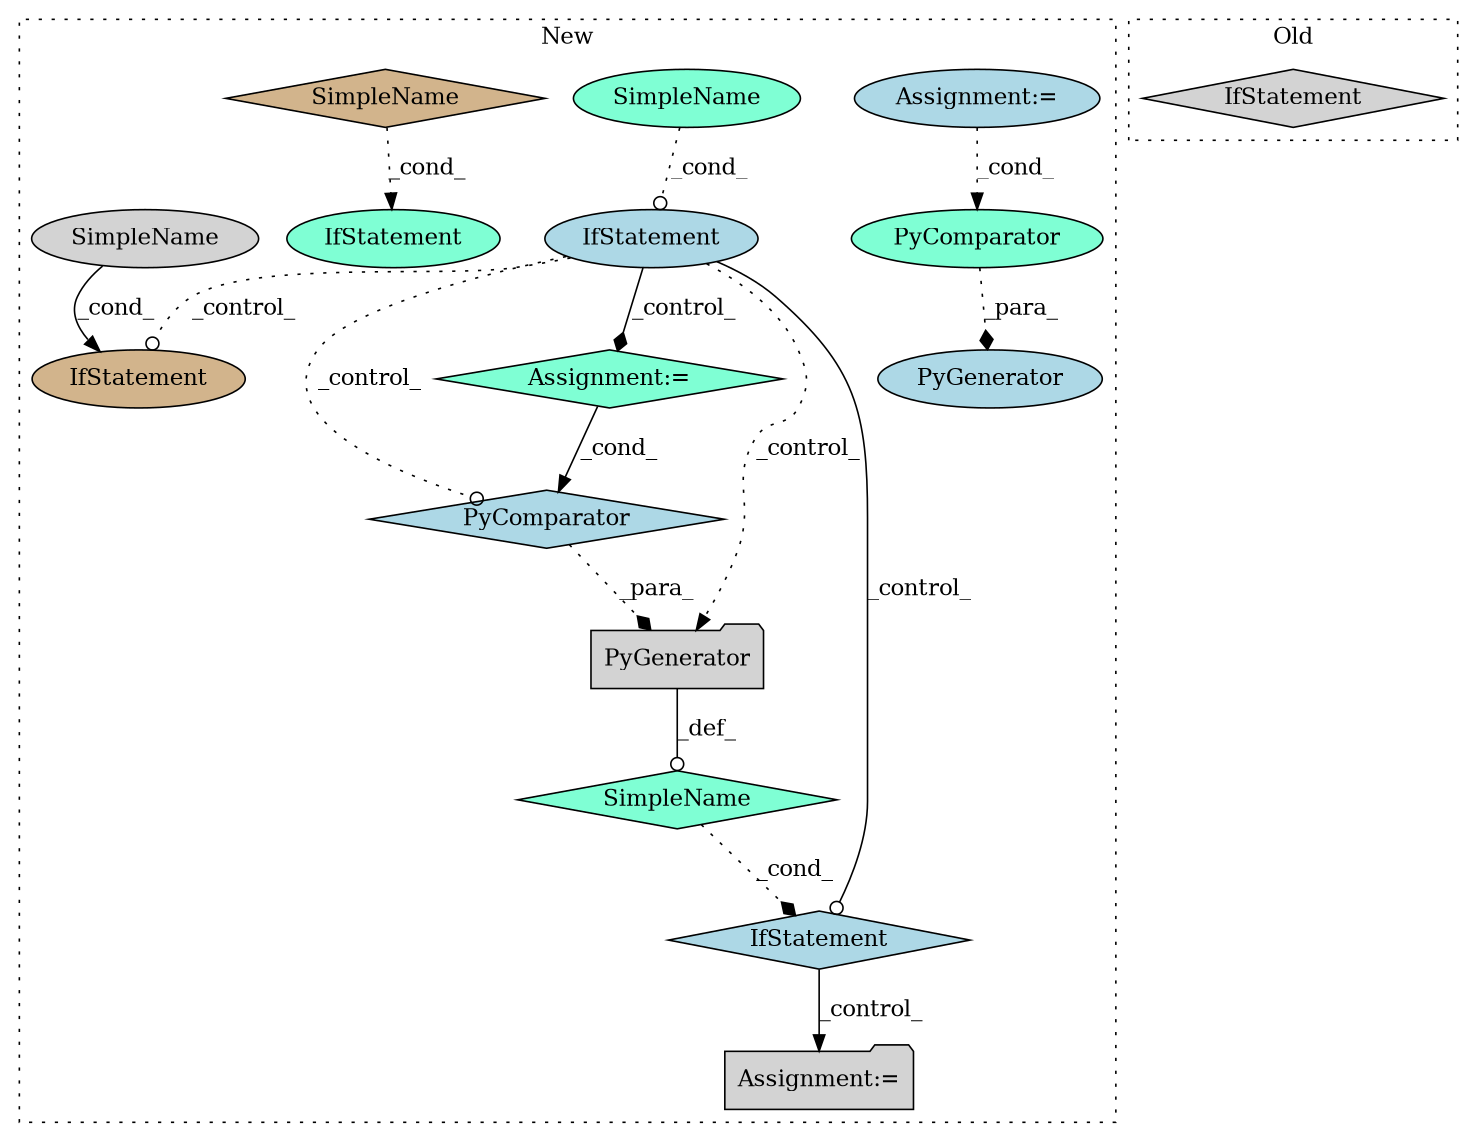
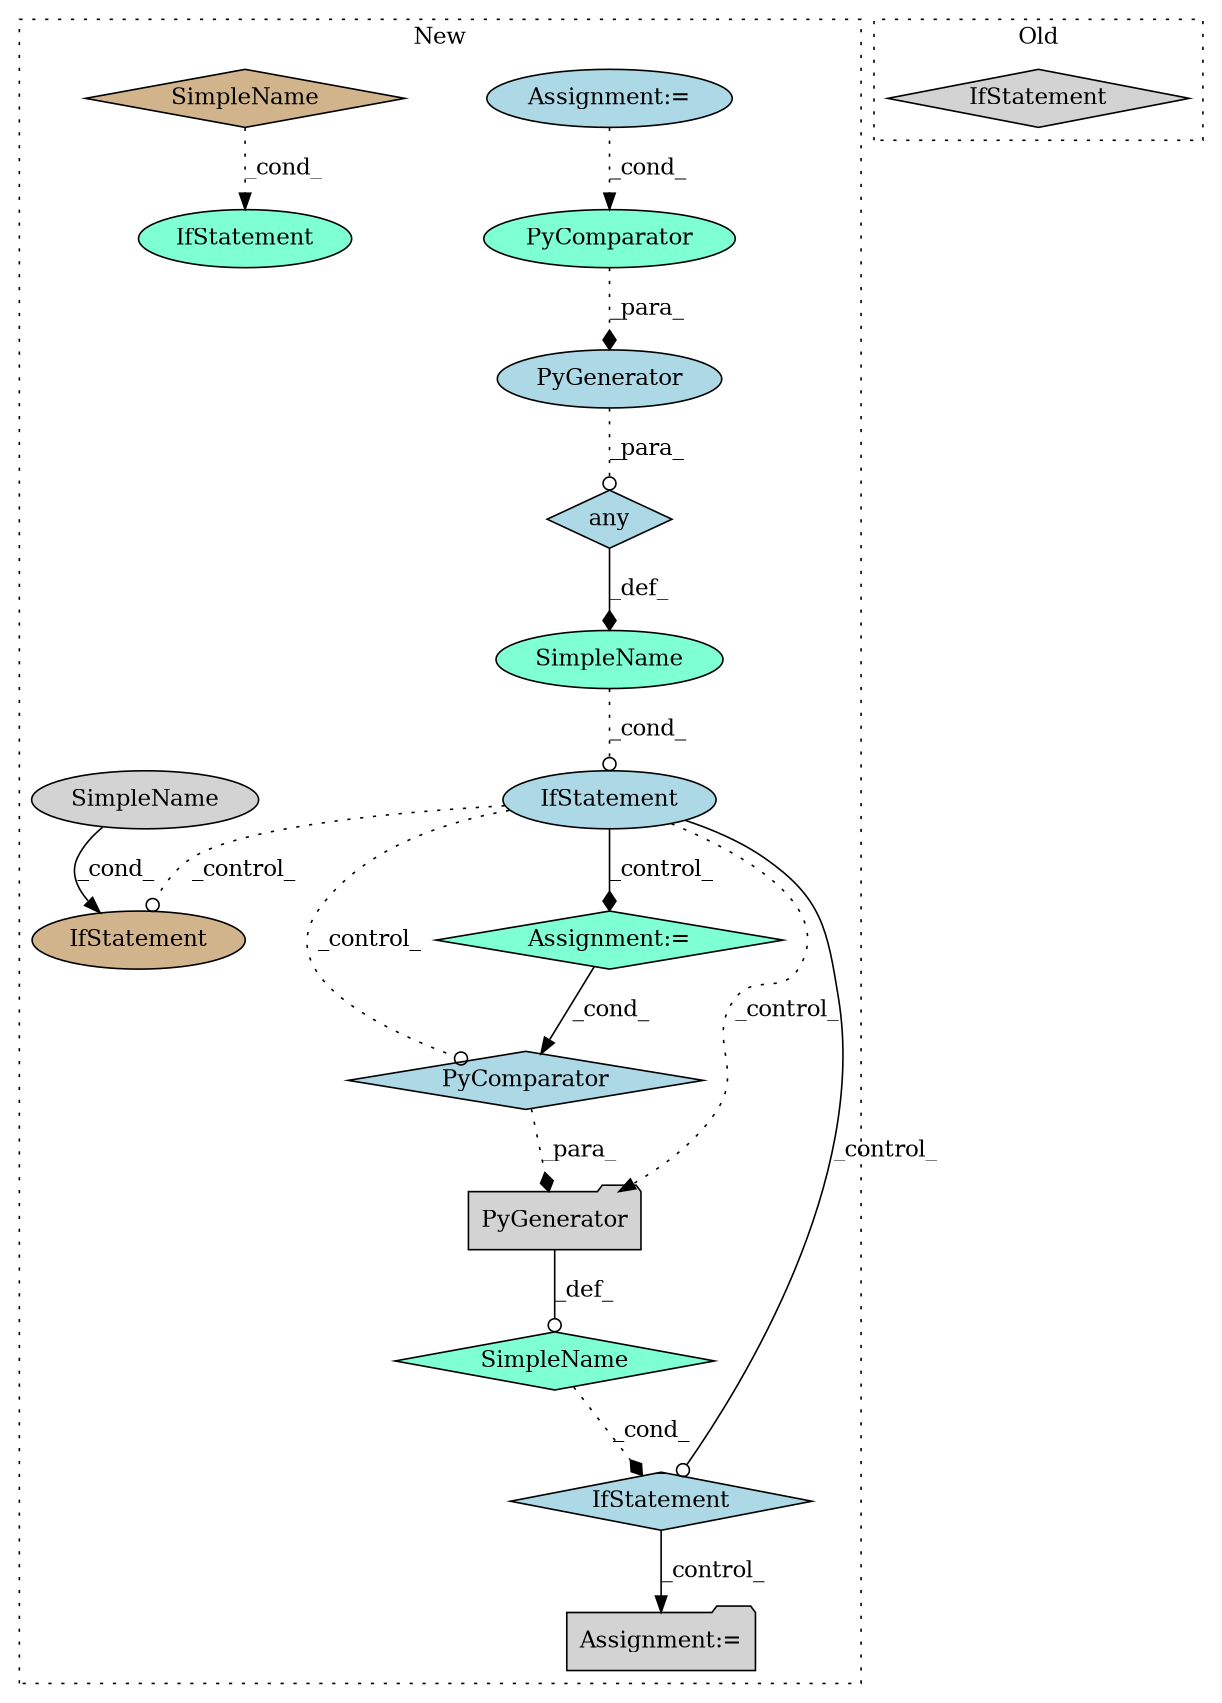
node "any": added
